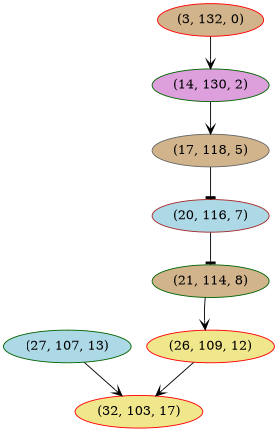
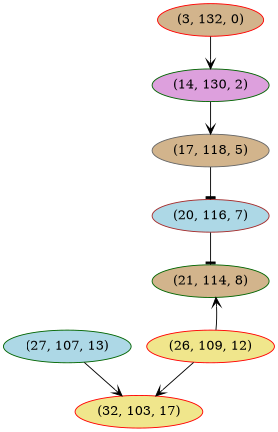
edge "(21, 114, 8)" -> "(26, 109, 12)": reversed
